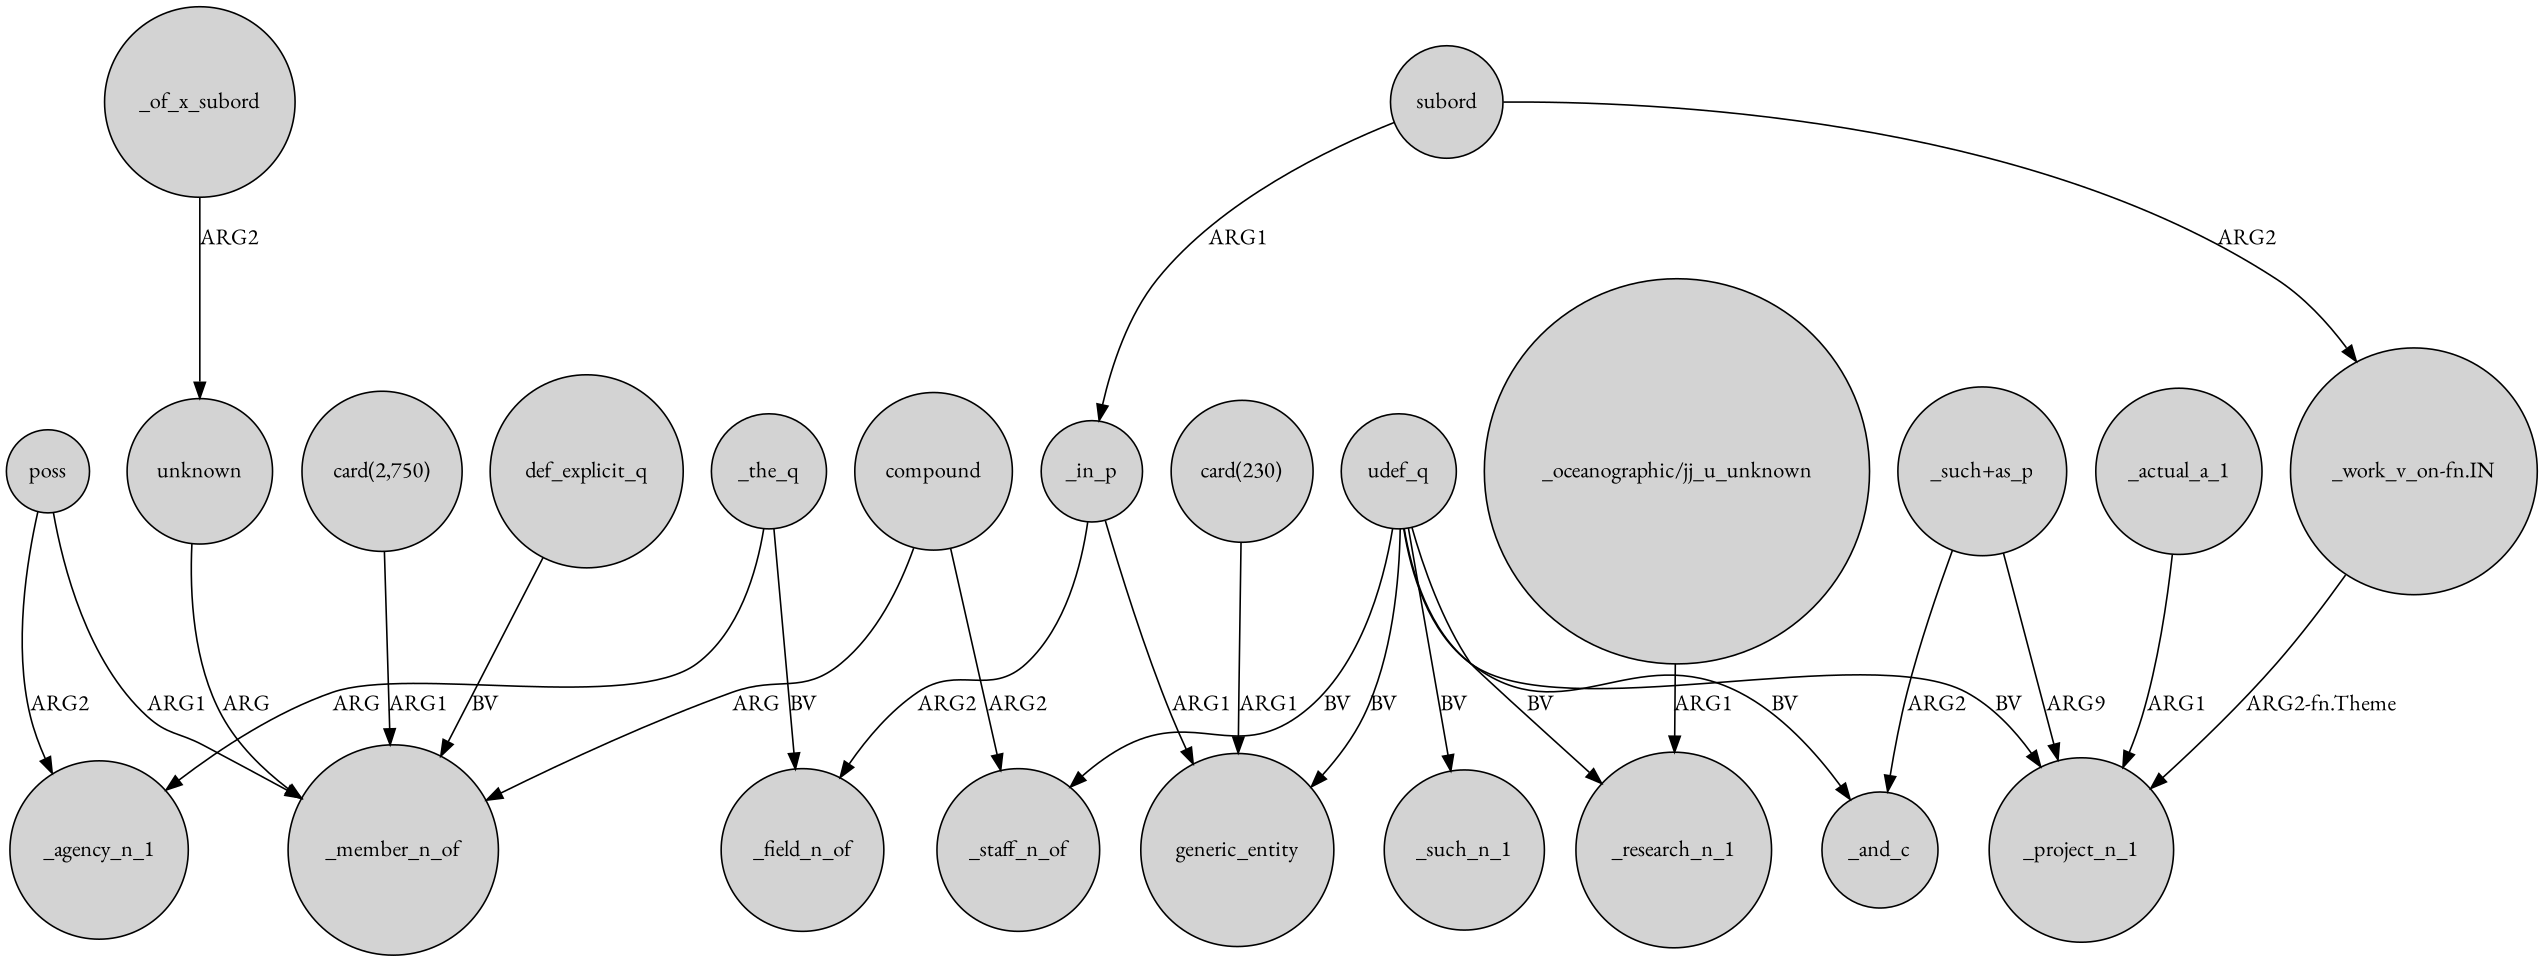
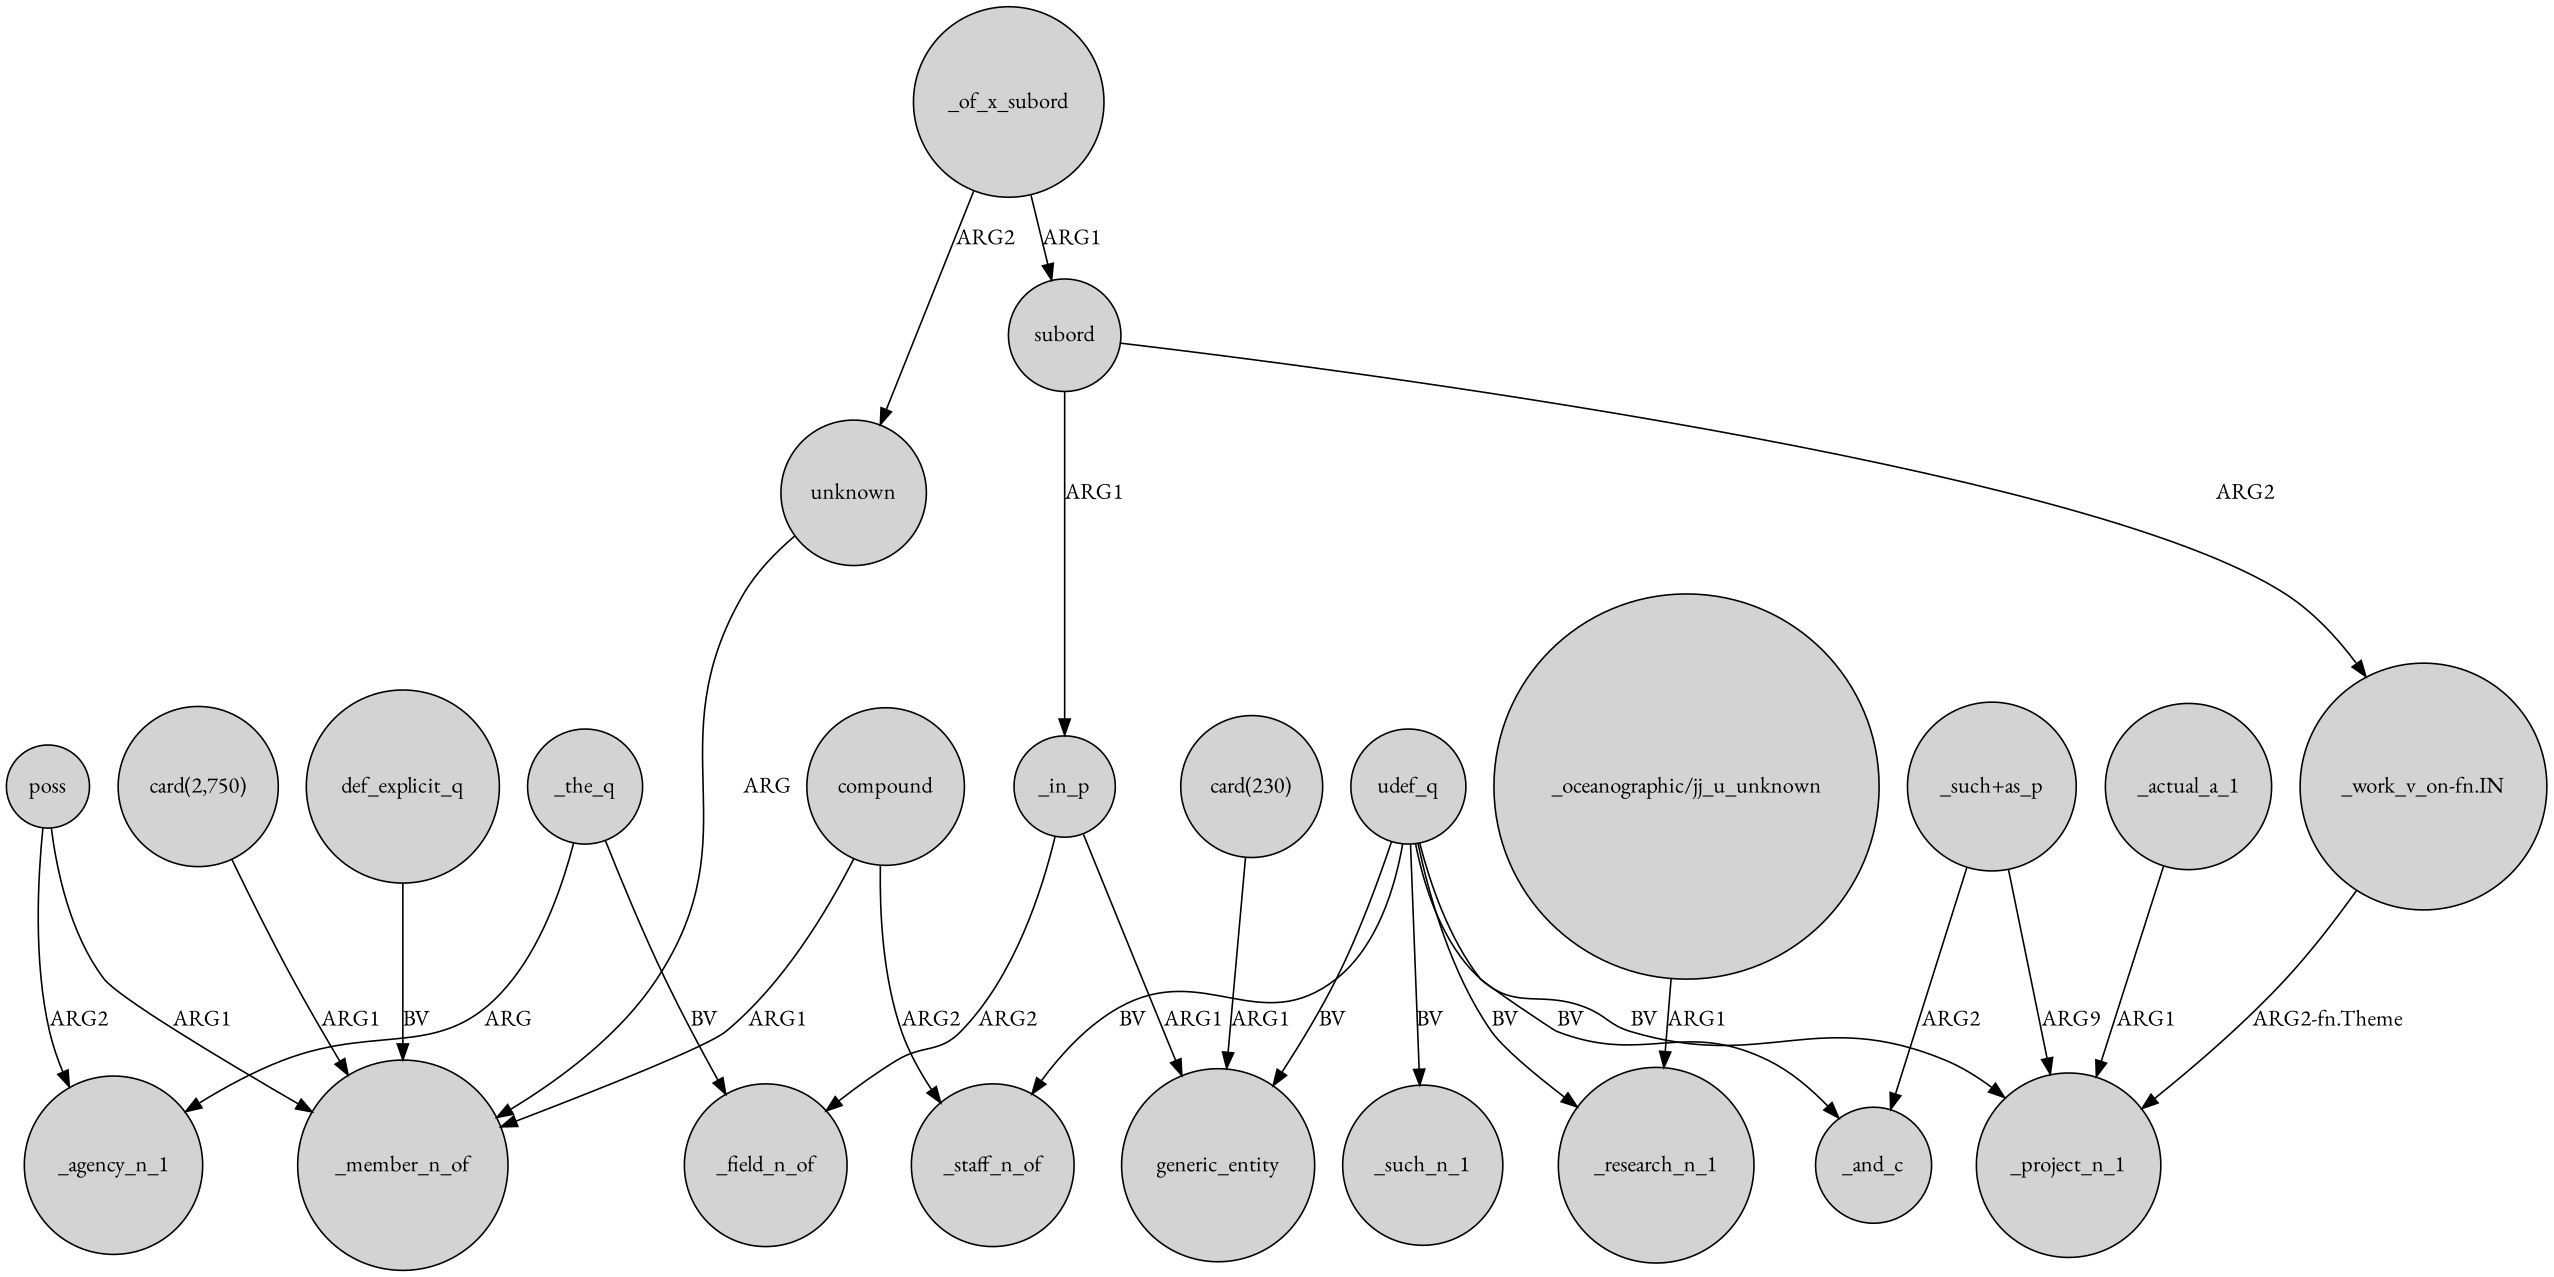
edge "_of_x_subord" -> "subord": added, label "ARG1"
edge "compound" -> "_member_n_of": label "ARG" -> "ARG1"
